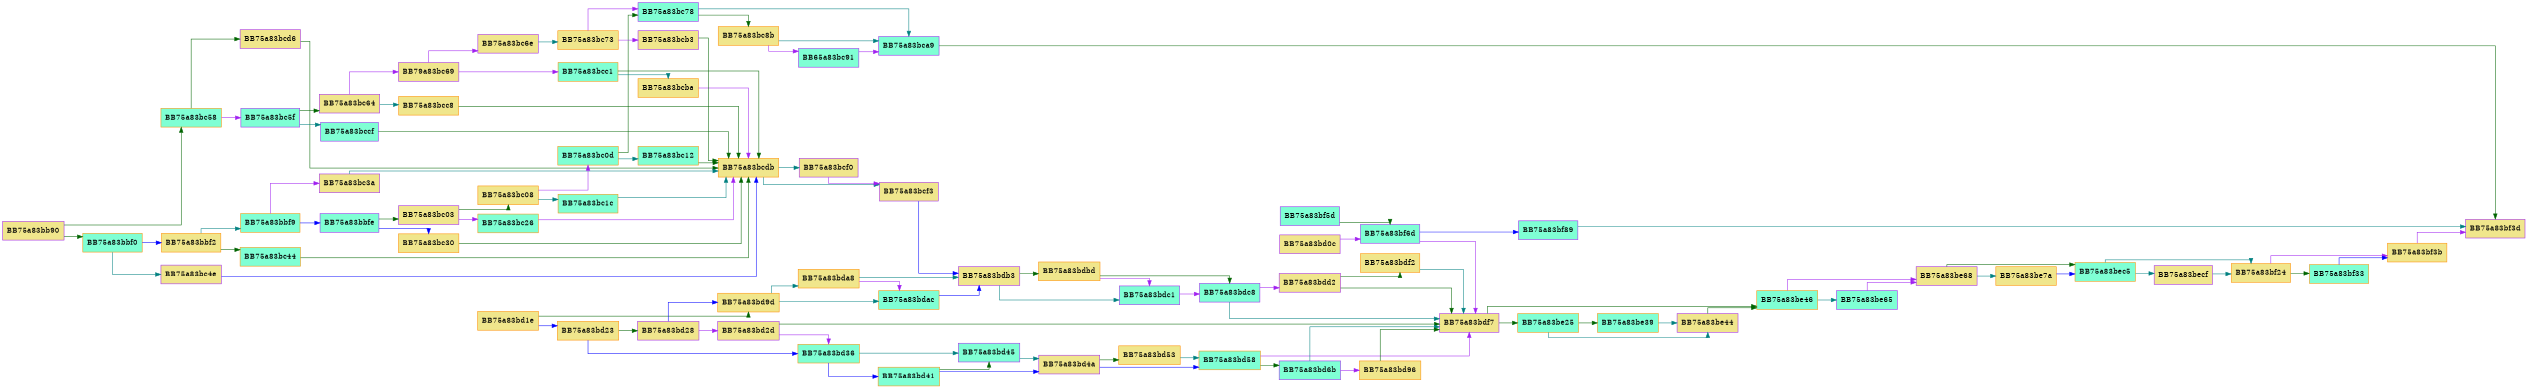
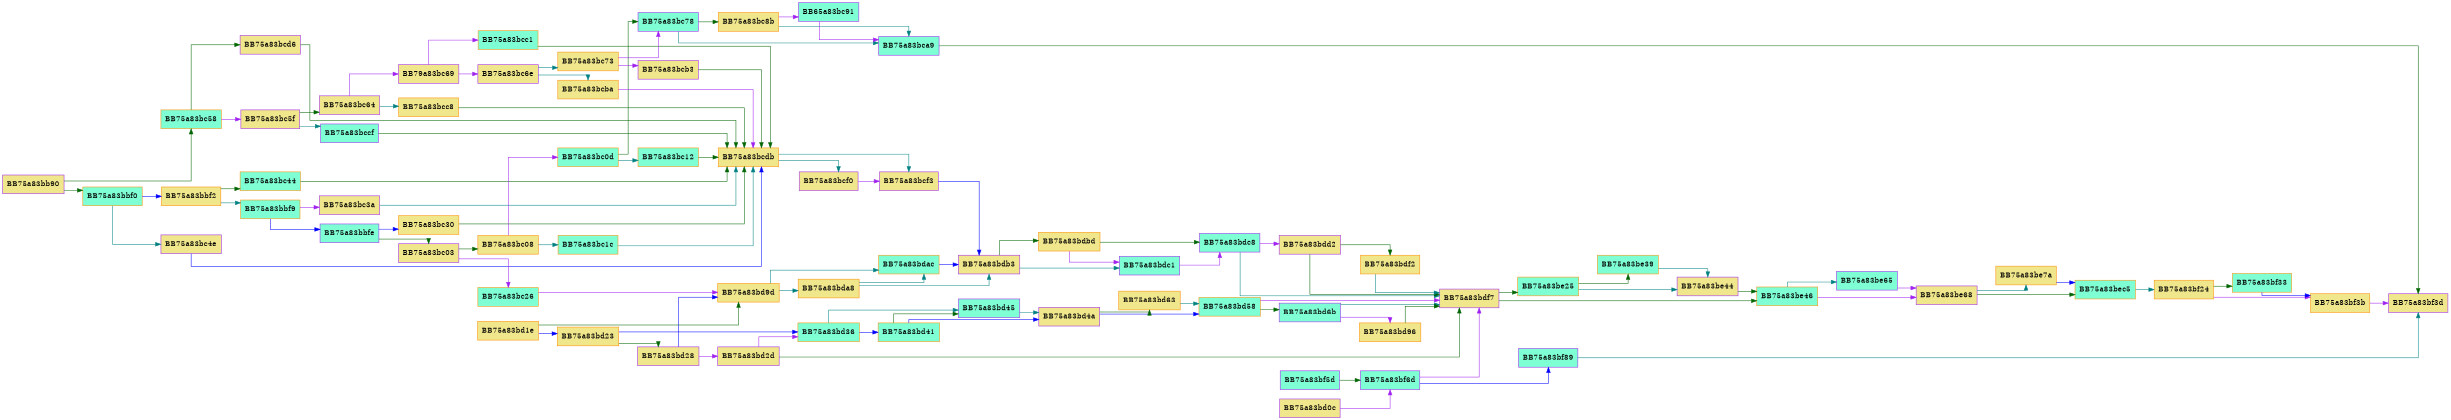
edge "BB75a83bcc1" -> "BB75a83bcba": now "BB75a83bc6e" -> "BB75a83bcba"
node "BB75a83bc5f": fillcolor aquamarine -> khaki
edge "BB75a83bc26" -> "BB75a83bcdb": now "BB75a83bc26" -> "BB75a83bd9d"
node "BB75a83becf": removed
edge "BB75a83bda8" -> "BB75a83bdac": color purple -> teal
node "BB75a83bd53": label "BB75a83bd53" -> "BB75a83bd63"
